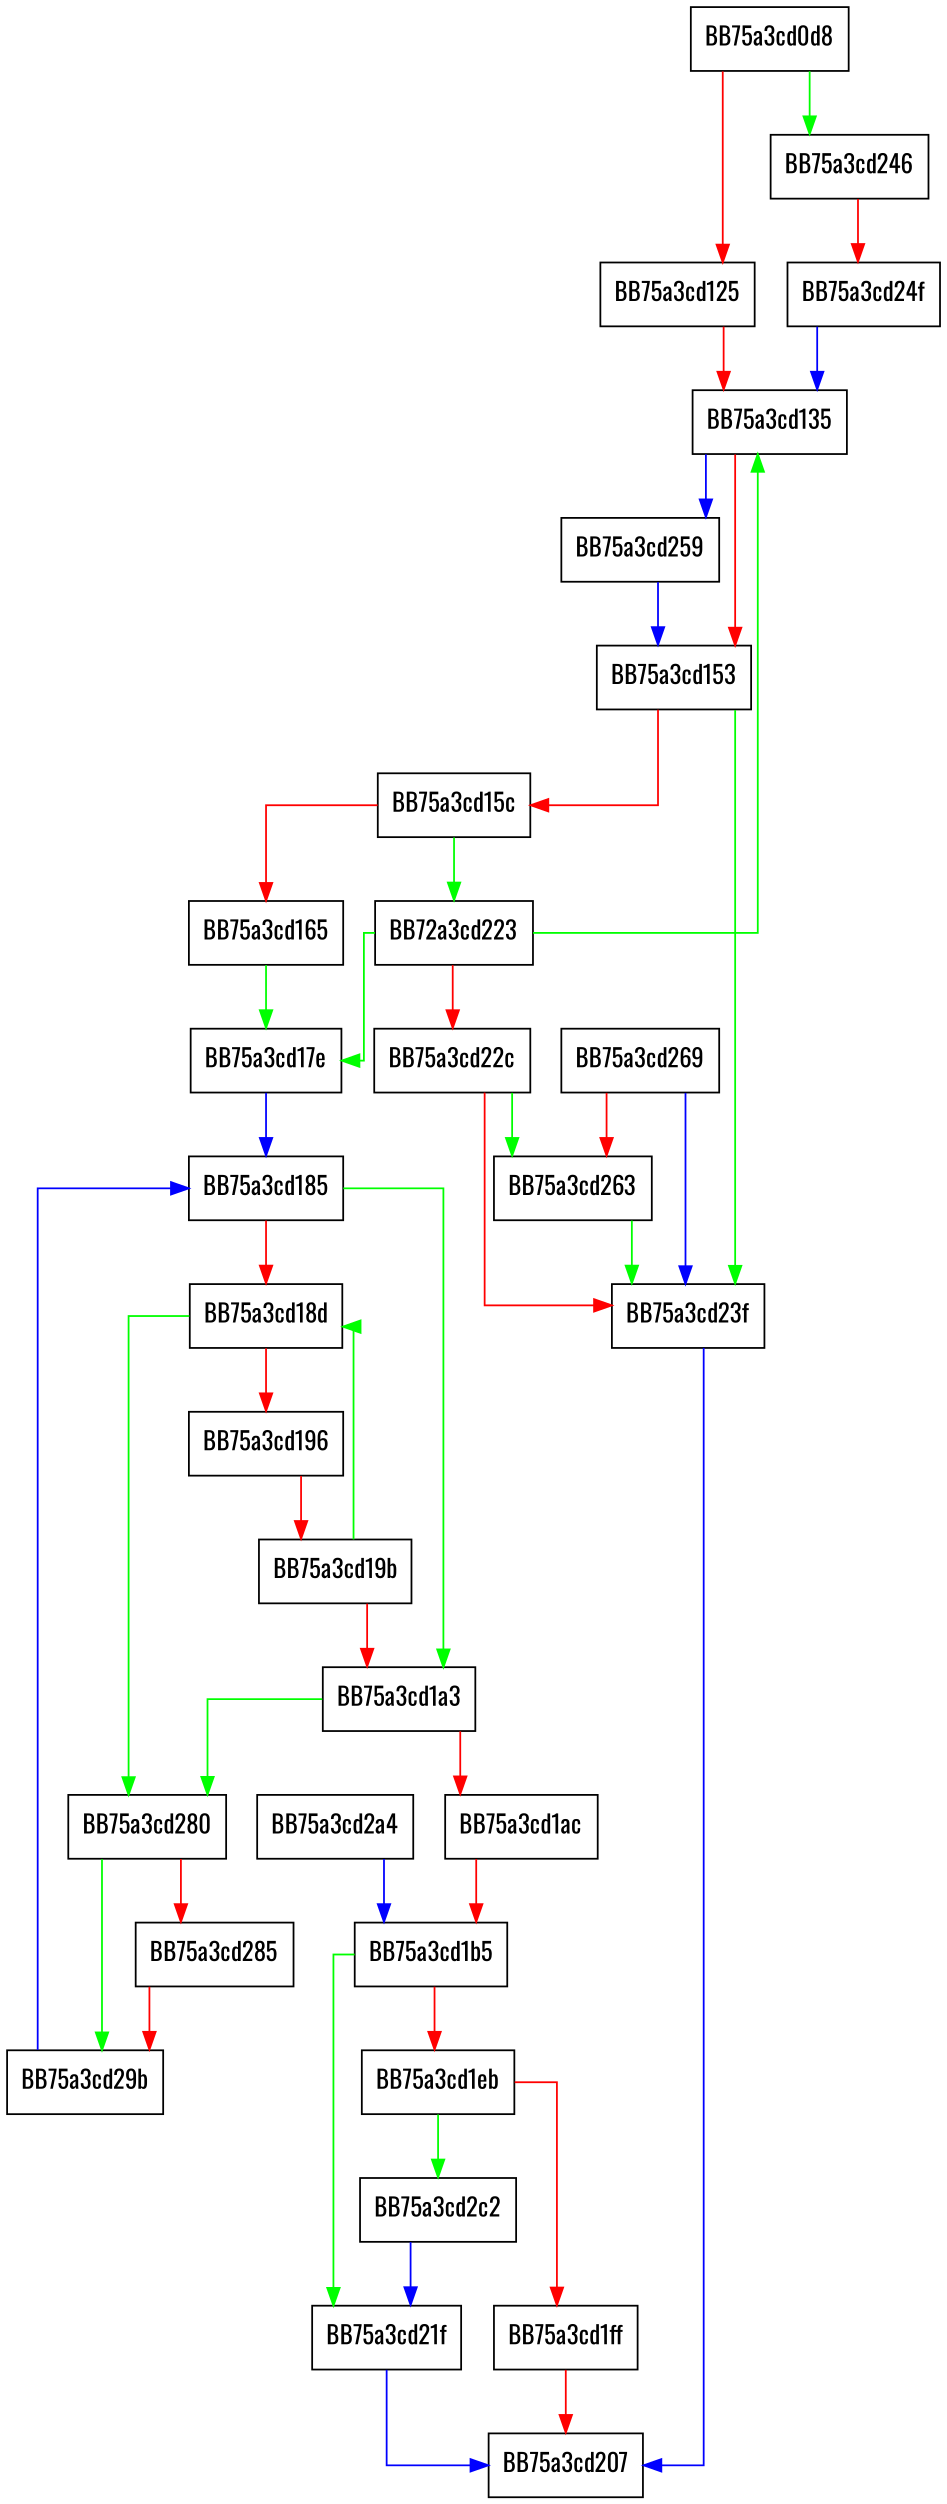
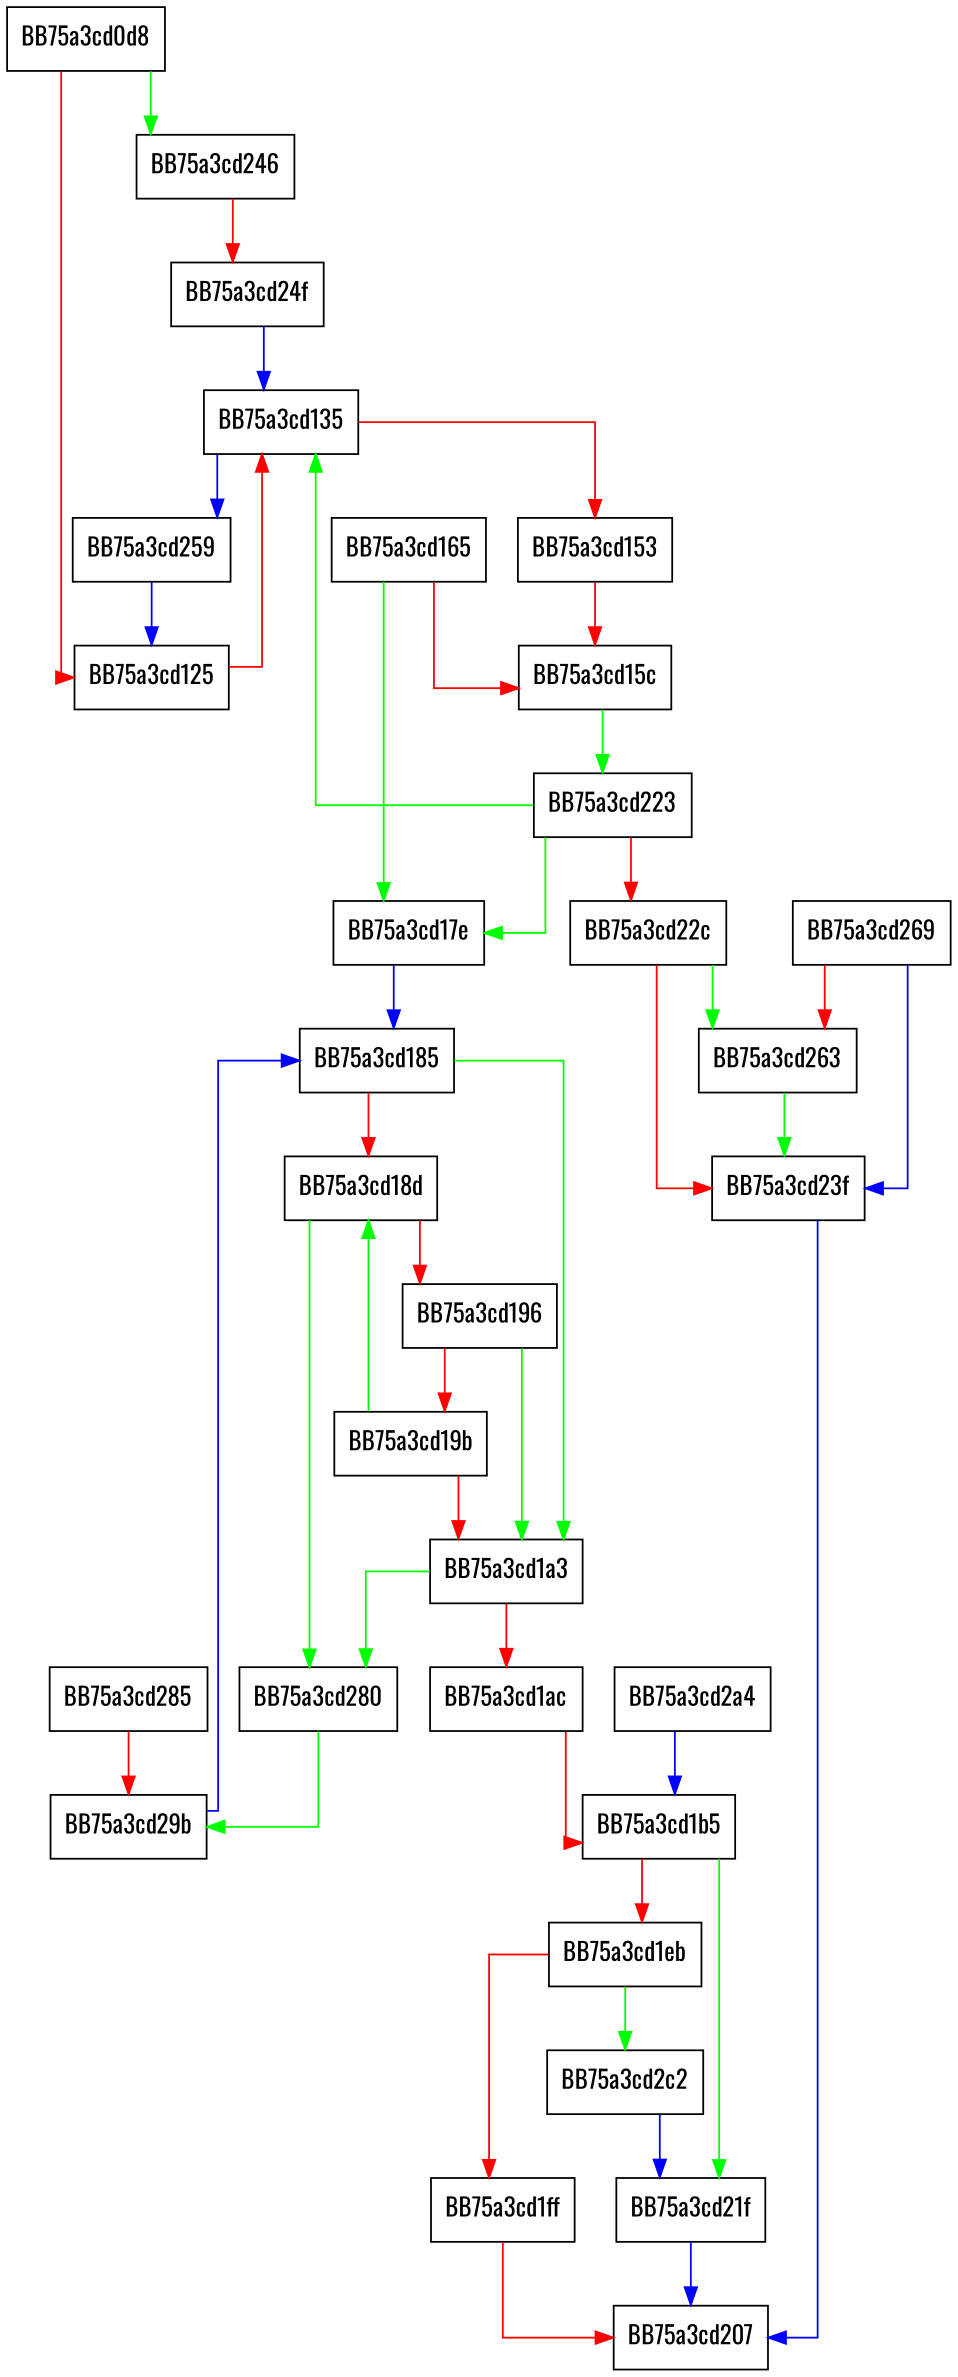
edge "BB75a3cd259" -> "BB75a3cd153": now "BB75a3cd259" -> "BB75a3cd125"
edge "BB75a3cd15c" -> "BB75a3cd165": reversed
node "BB72a3cd223": label "BB72a3cd223" -> "BB75a3cd223"
edge "BB75a3cd153" -> "BB75a3cd23f": removed
edge "BB75a3cd196" -> "BB75a3cd1a3": added
edge "BB75a3cd280" -> "BB75a3cd285": removed
